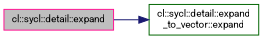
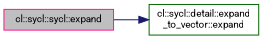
node "cl::sycl::detail::expand": label "cl::sycl::detail::expand" -> "cl::sycl::sycl::expand"
